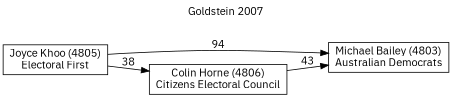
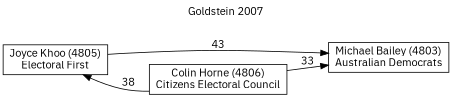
edge "Joyce Khoo (4805) Electoral First" -> "Michael Bailey (4803) Australian Democrats": label "94" -> "43"
edge "Colin Horne (4806) Citizens Electoral Council" -> "Michael Bailey (4803) Australian Democrats": label "43" -> "33"
edge "Joyce Khoo (4805) Electoral First" -> "Colin Horne (4806) Citizens Electoral Council": reversed
